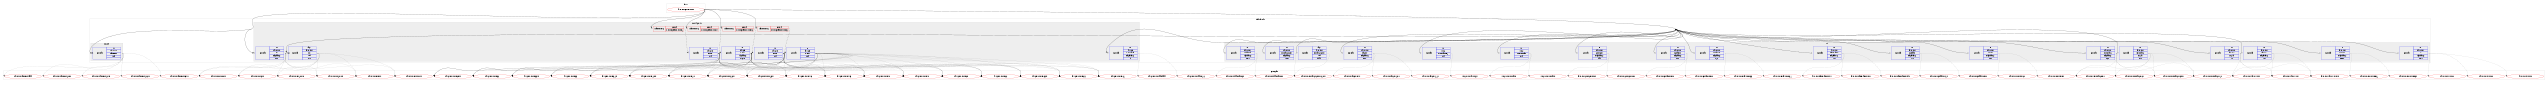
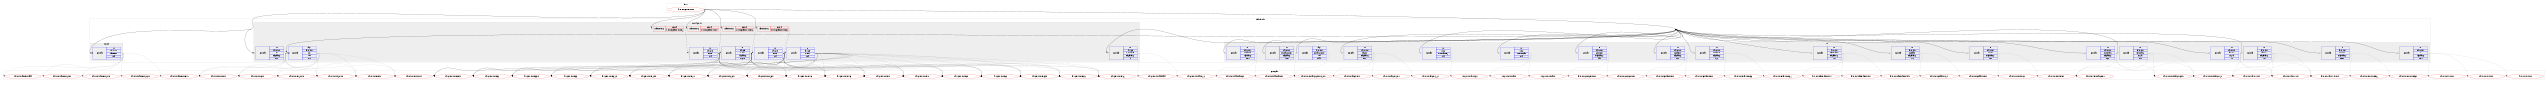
node "dev-python/jsonschema-2.6.0": removed
